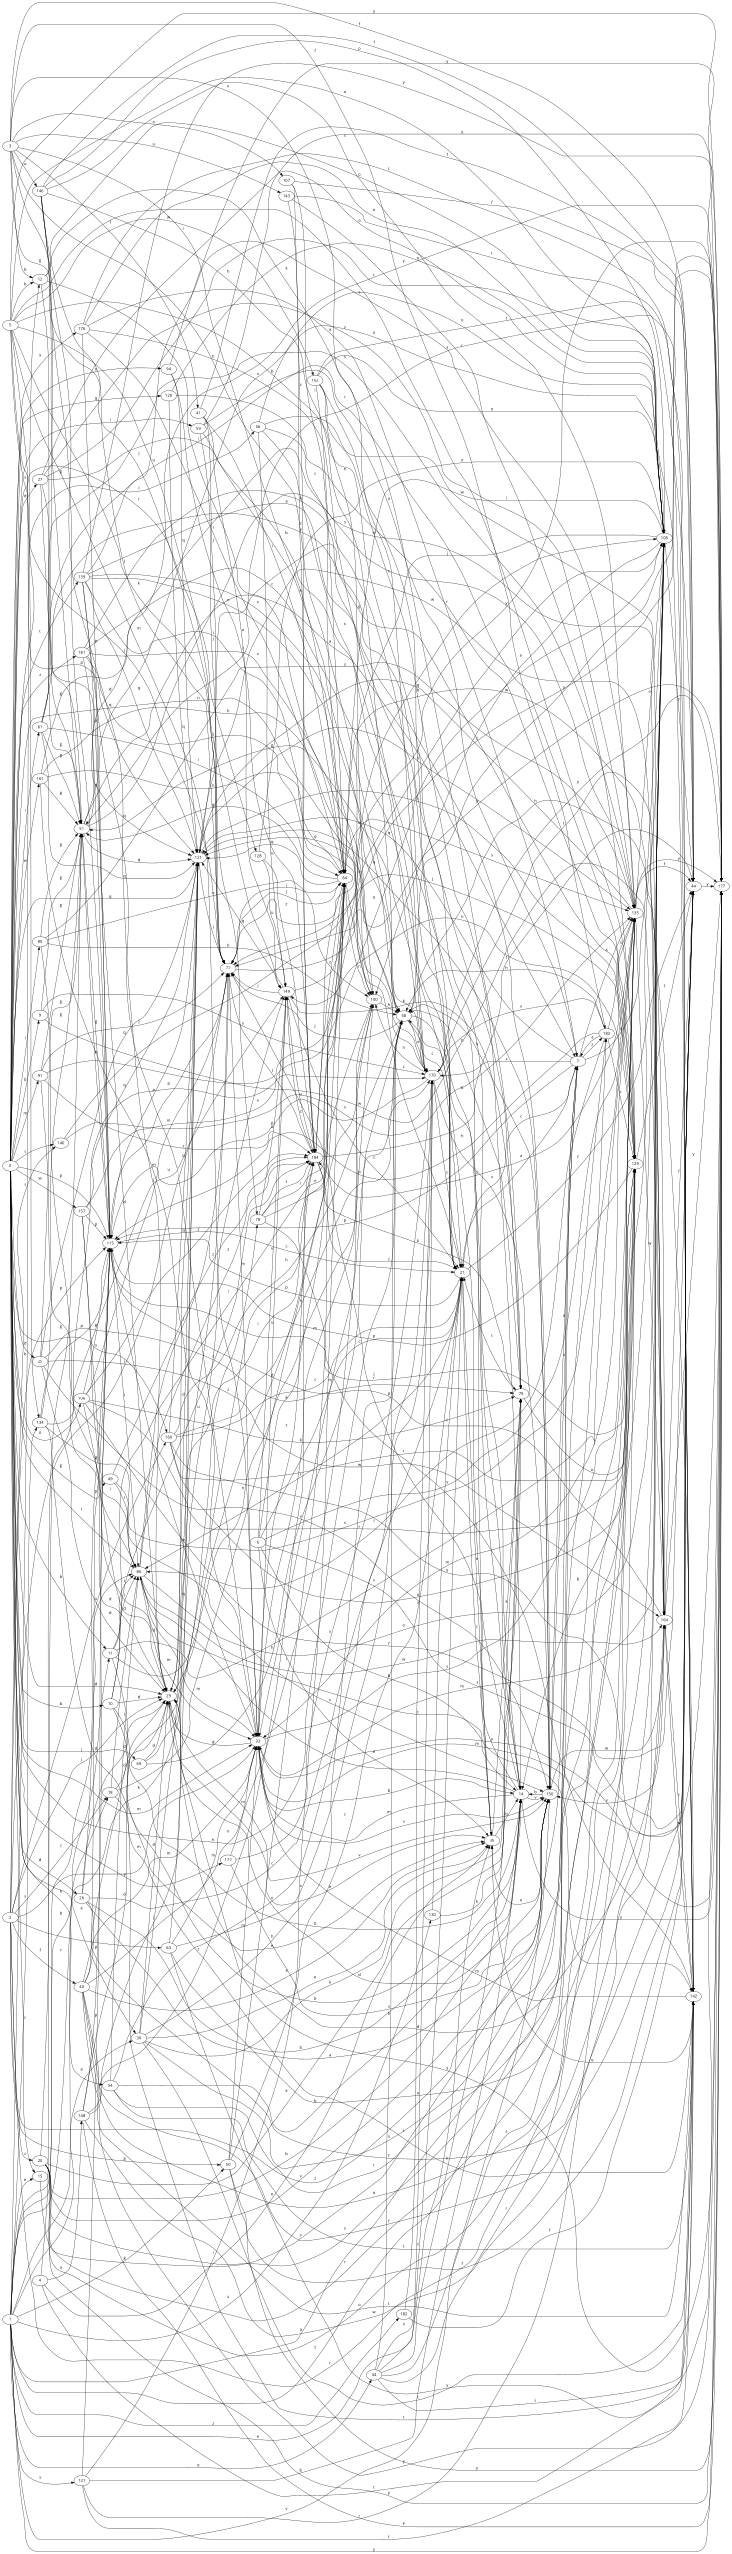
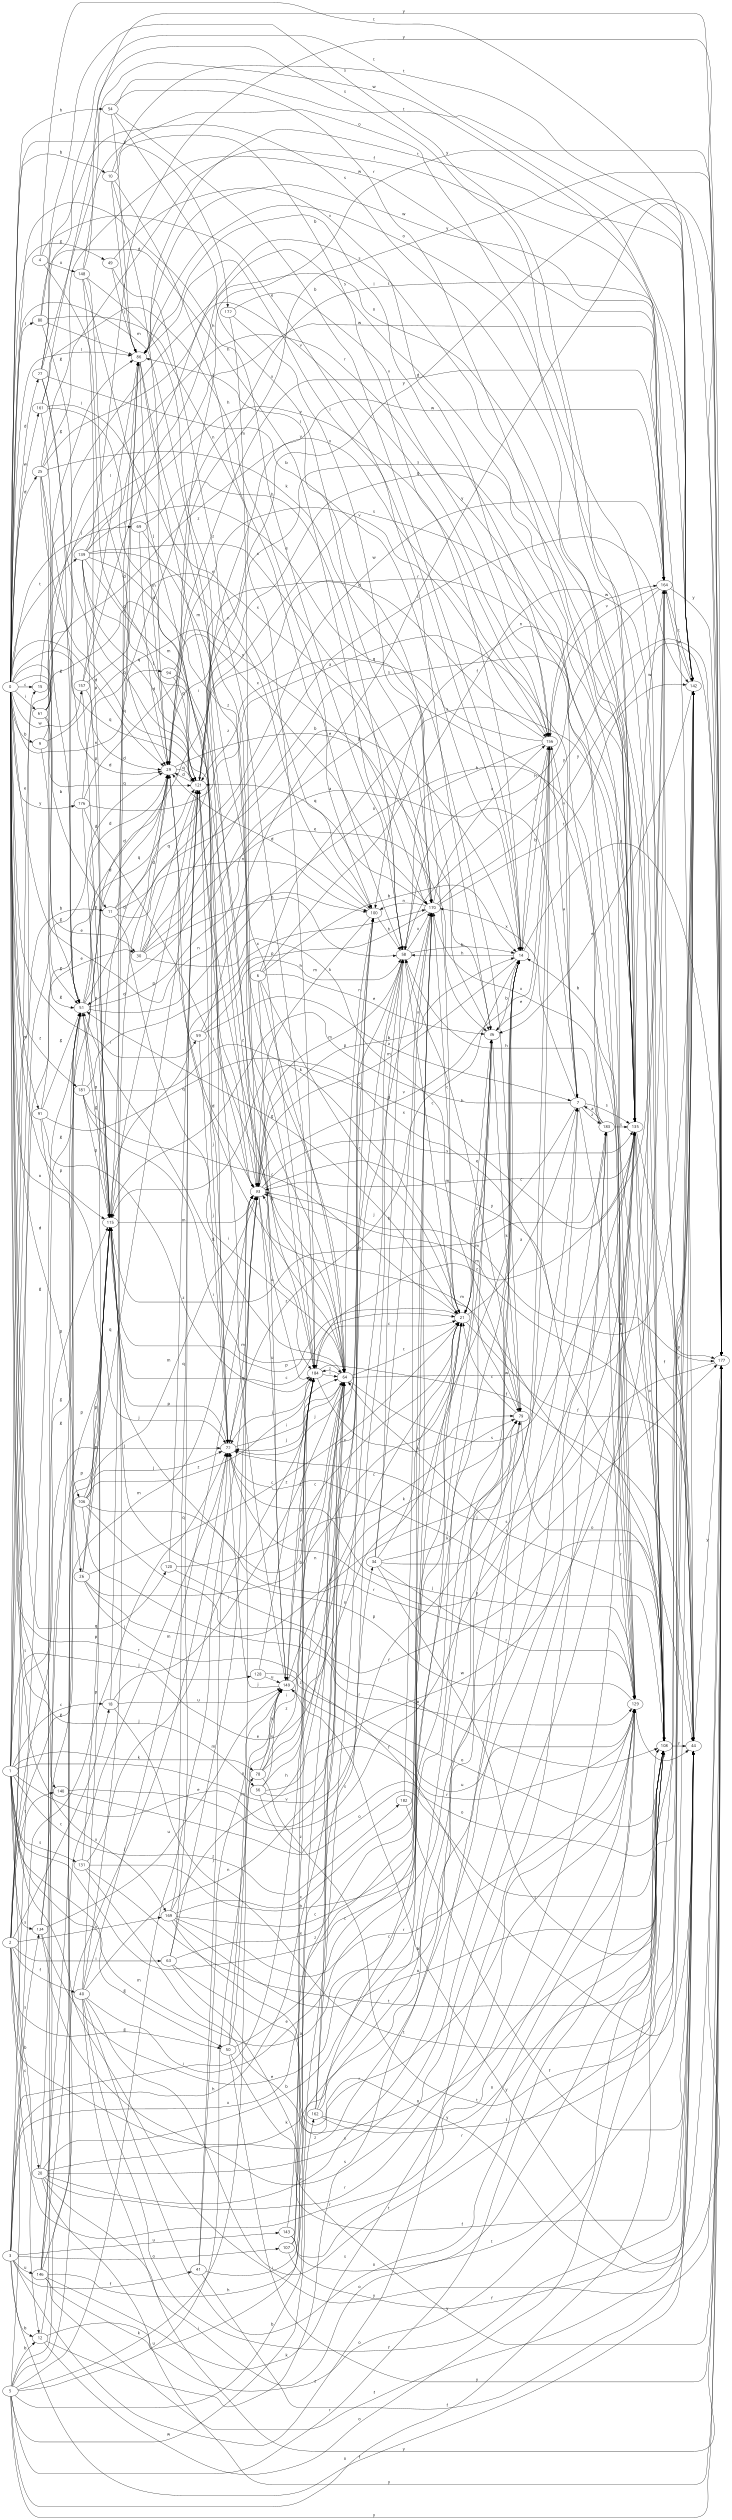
edge "176" -> "108": removed, label "o"
edge "121" -> "44": now "25" -> "44"
edge "7" -> "121": removed, label "q"
edge "86" -> "72": now "139" -> "72"
node "130": removed
